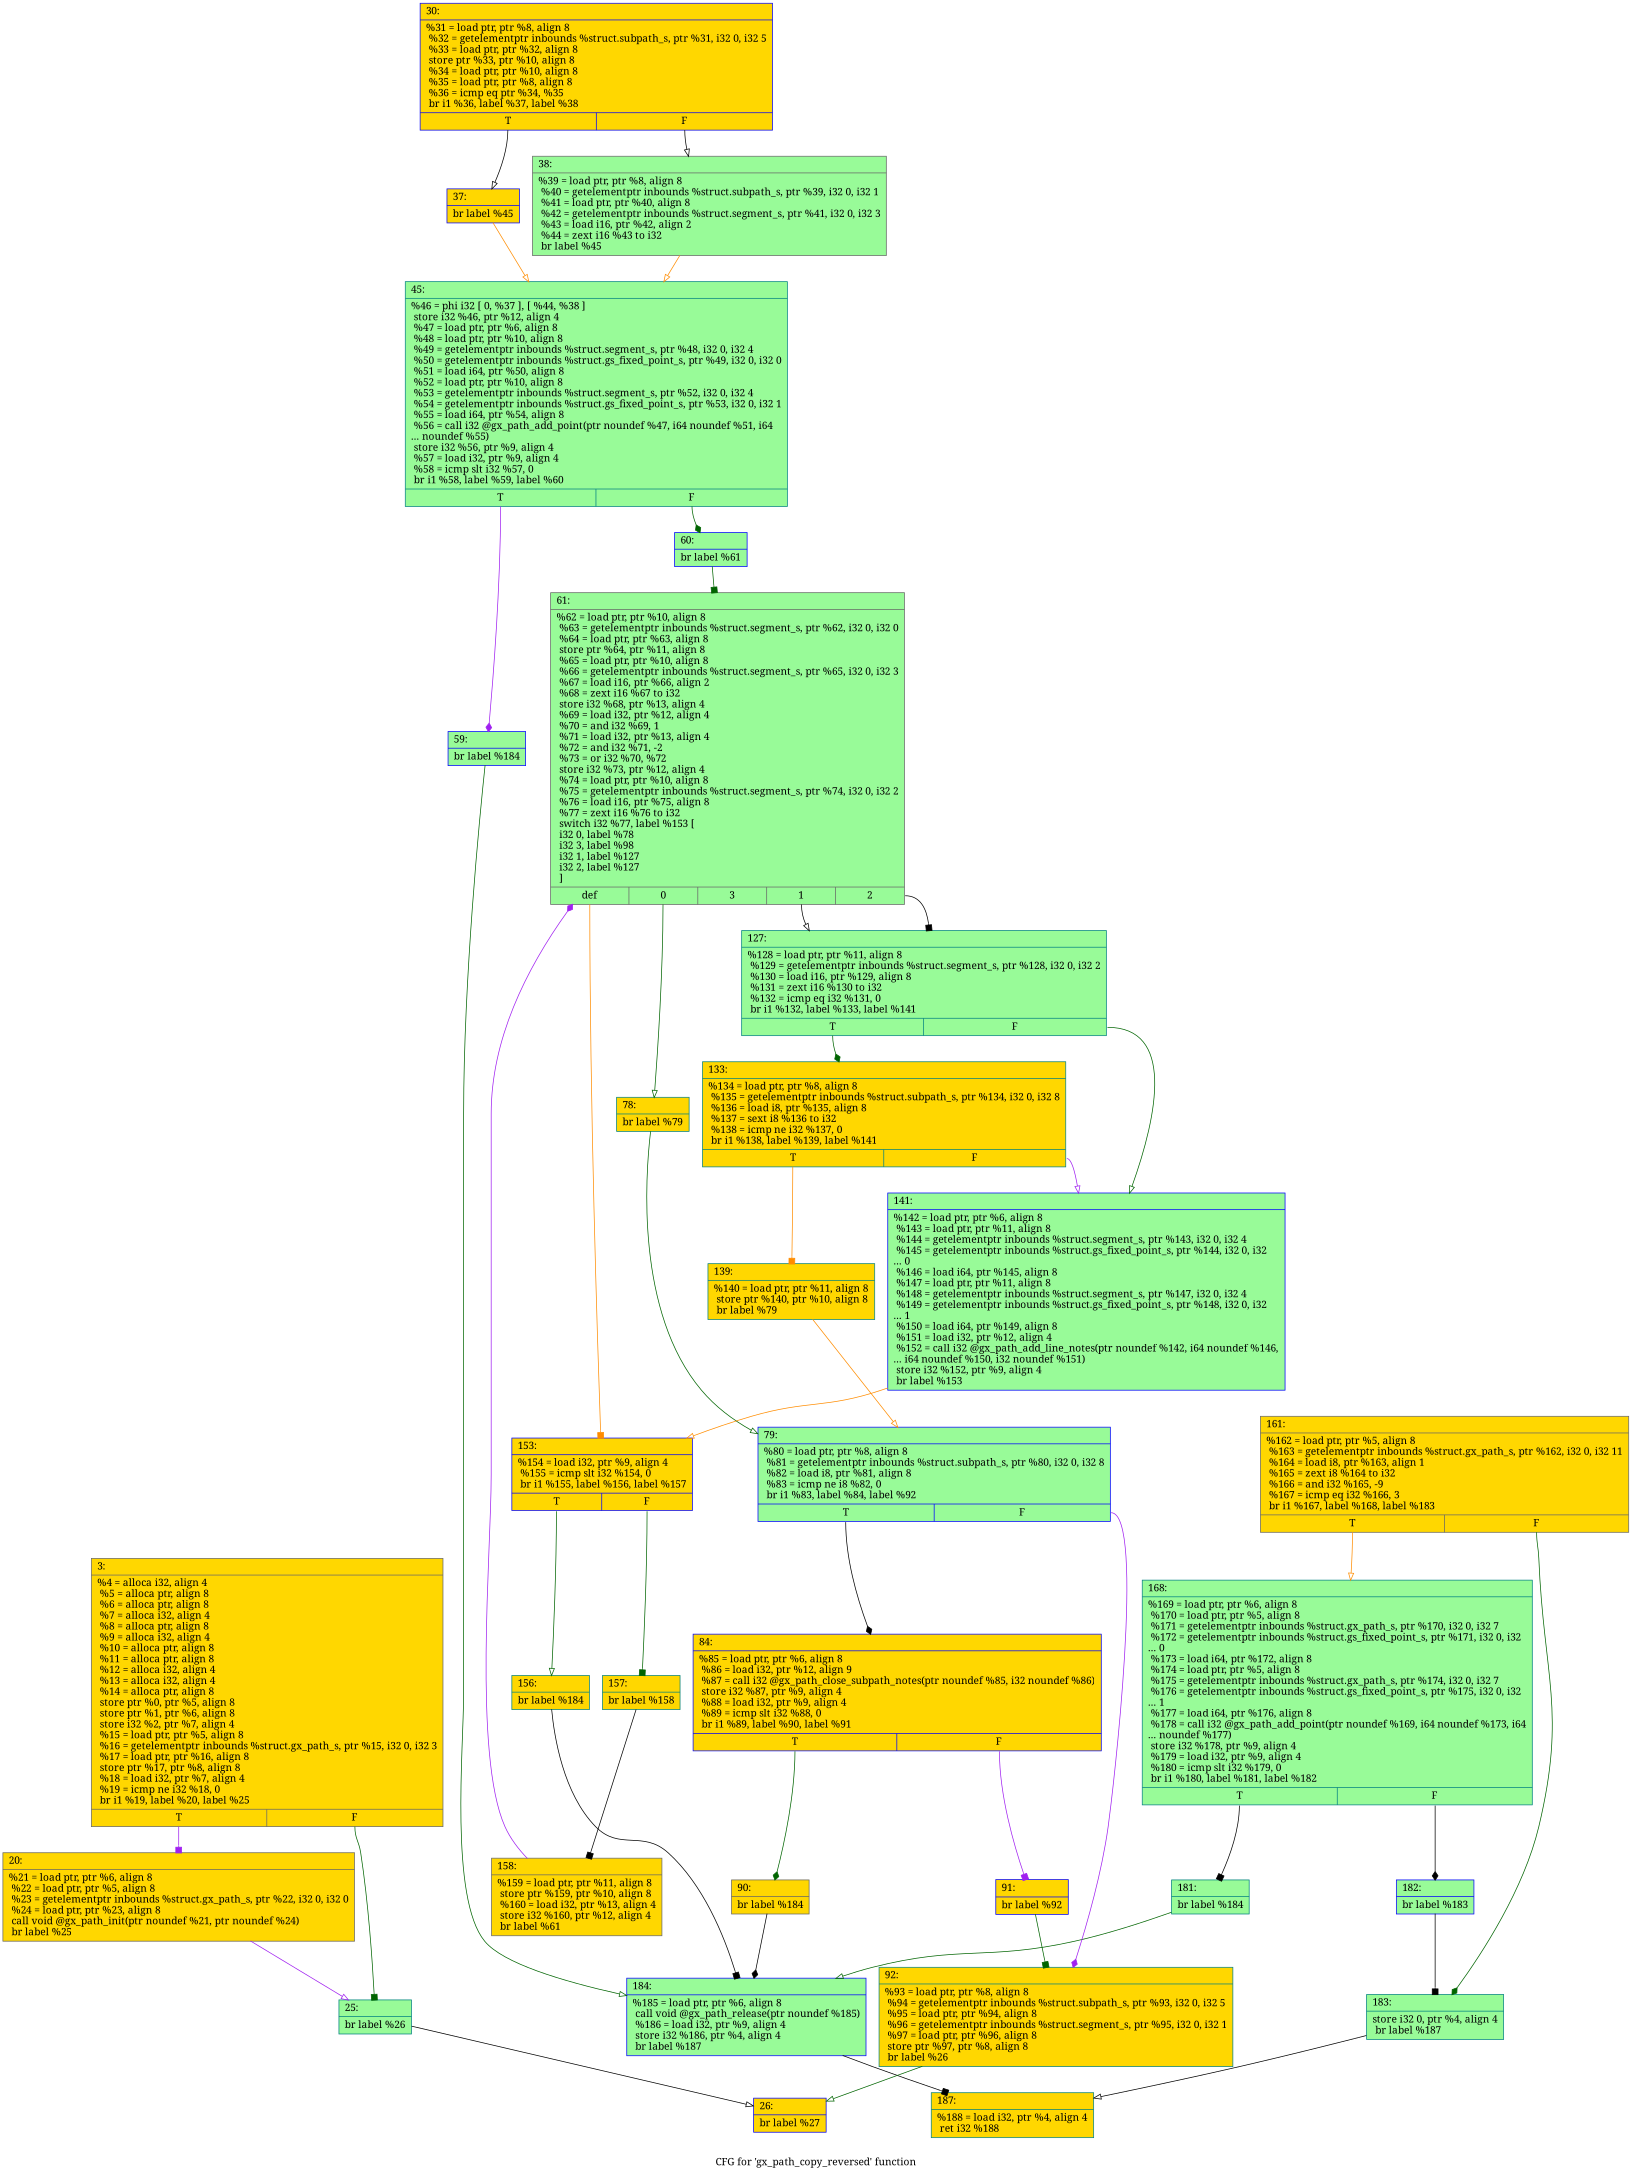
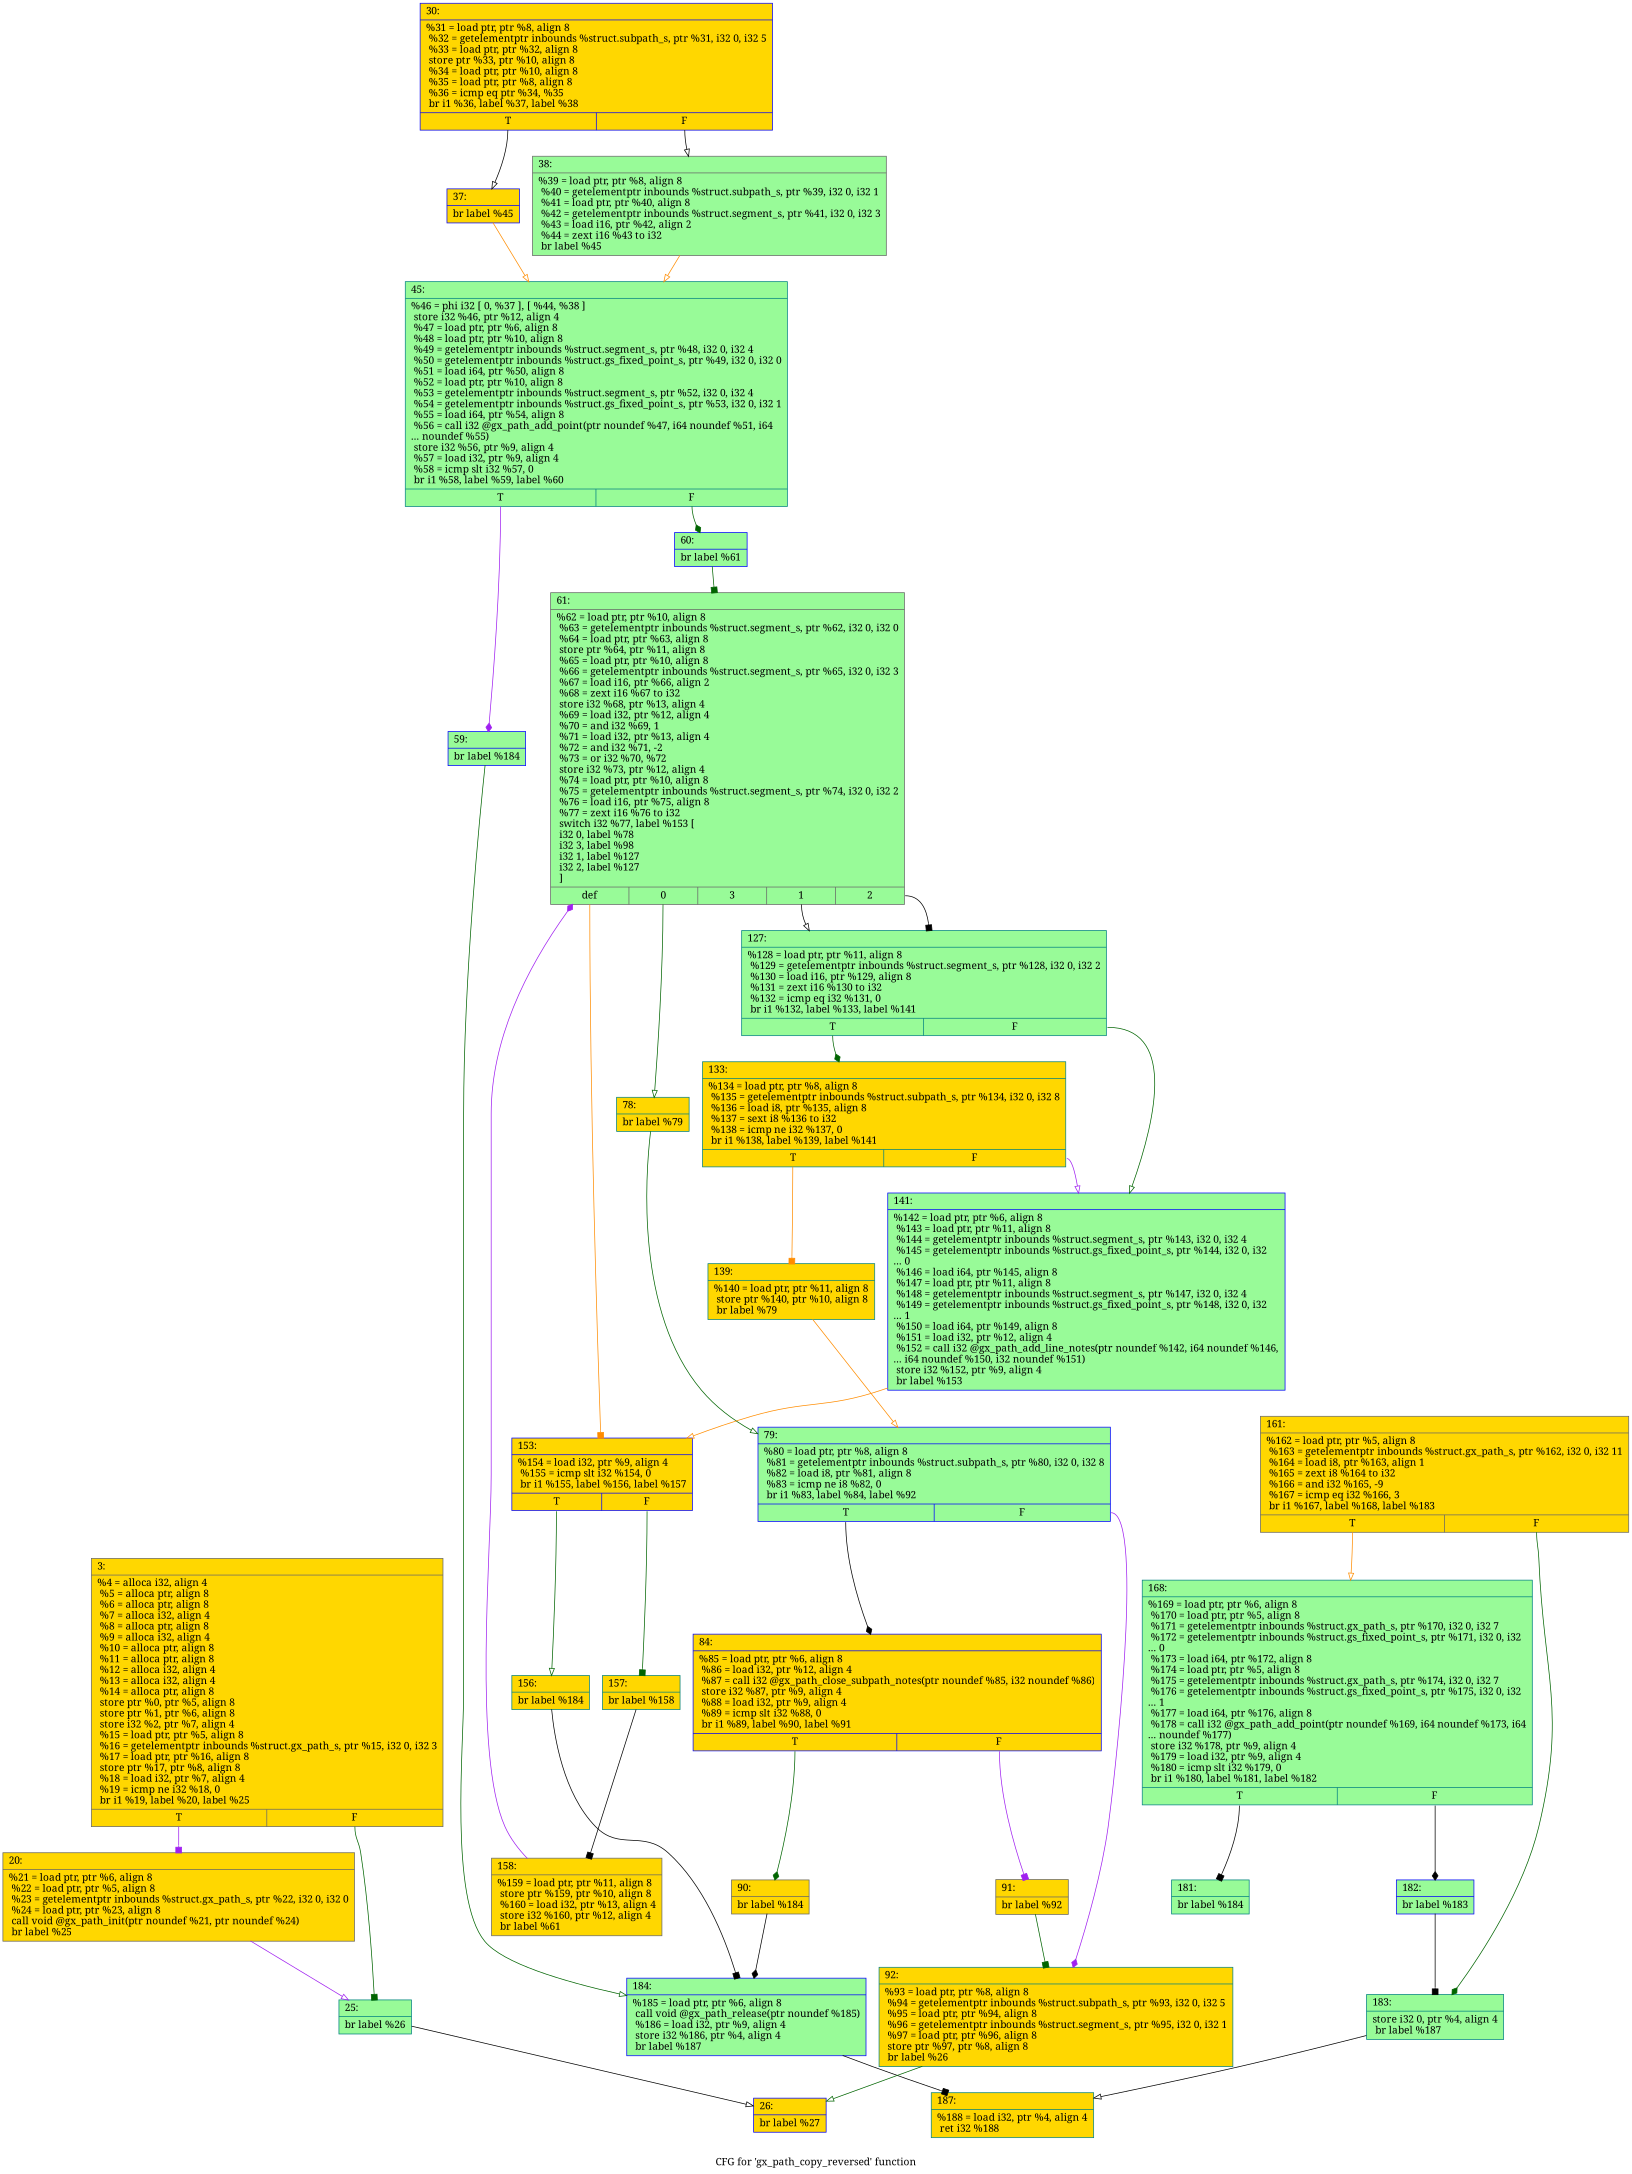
node "84:": text "%86 = load i32, ptr %12, align 9" -> "%86 = load i32, ptr %12, align 4"
node "91:": color blue -> gray40
edge "181:" -> "184:": removed
